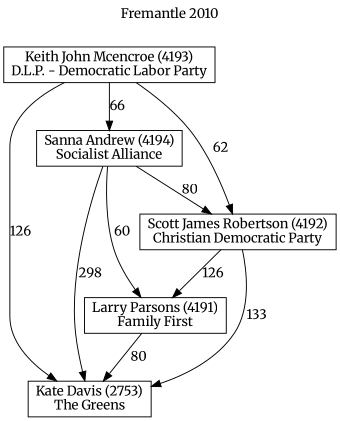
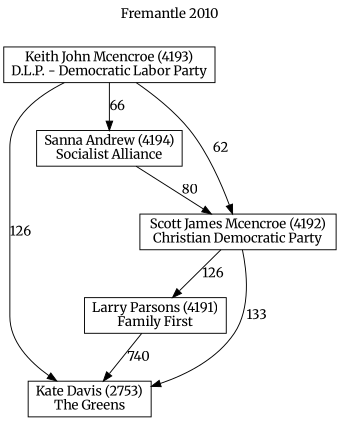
edge "Sanna Andrew (4194) Socialist Alliance" -> "Larry Parsons (4191) Family First": removed, label "60"
node "Scott James Robertson (4192) Christian Democratic Party": label "Scott James Robertson (4192) Christian Democratic Party" -> "Scott James Mcencroe (4192) Christian Democratic Party"
edge "Sanna Andrew (4194) Socialist Alliance" -> "Kate Davis (2753) The Greens": removed, label "298"
edge "Larry Parsons (4191) Family First" -> "Kate Davis (2753) The Greens": label "80" -> "740"
